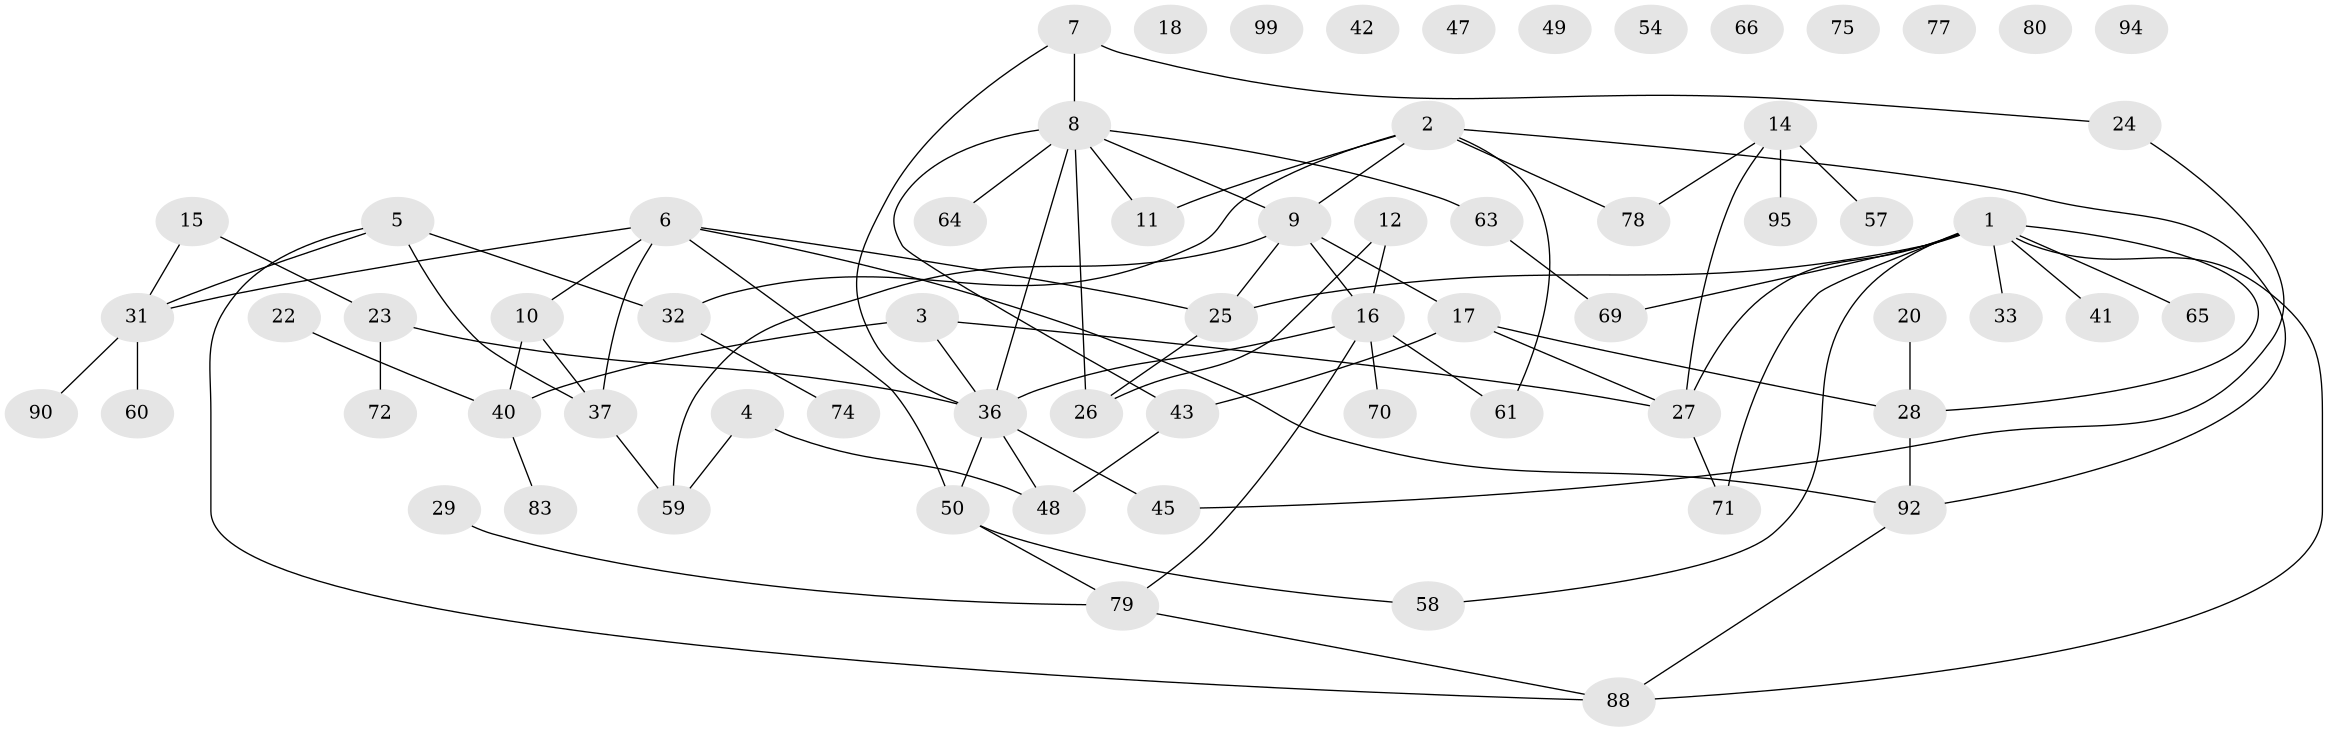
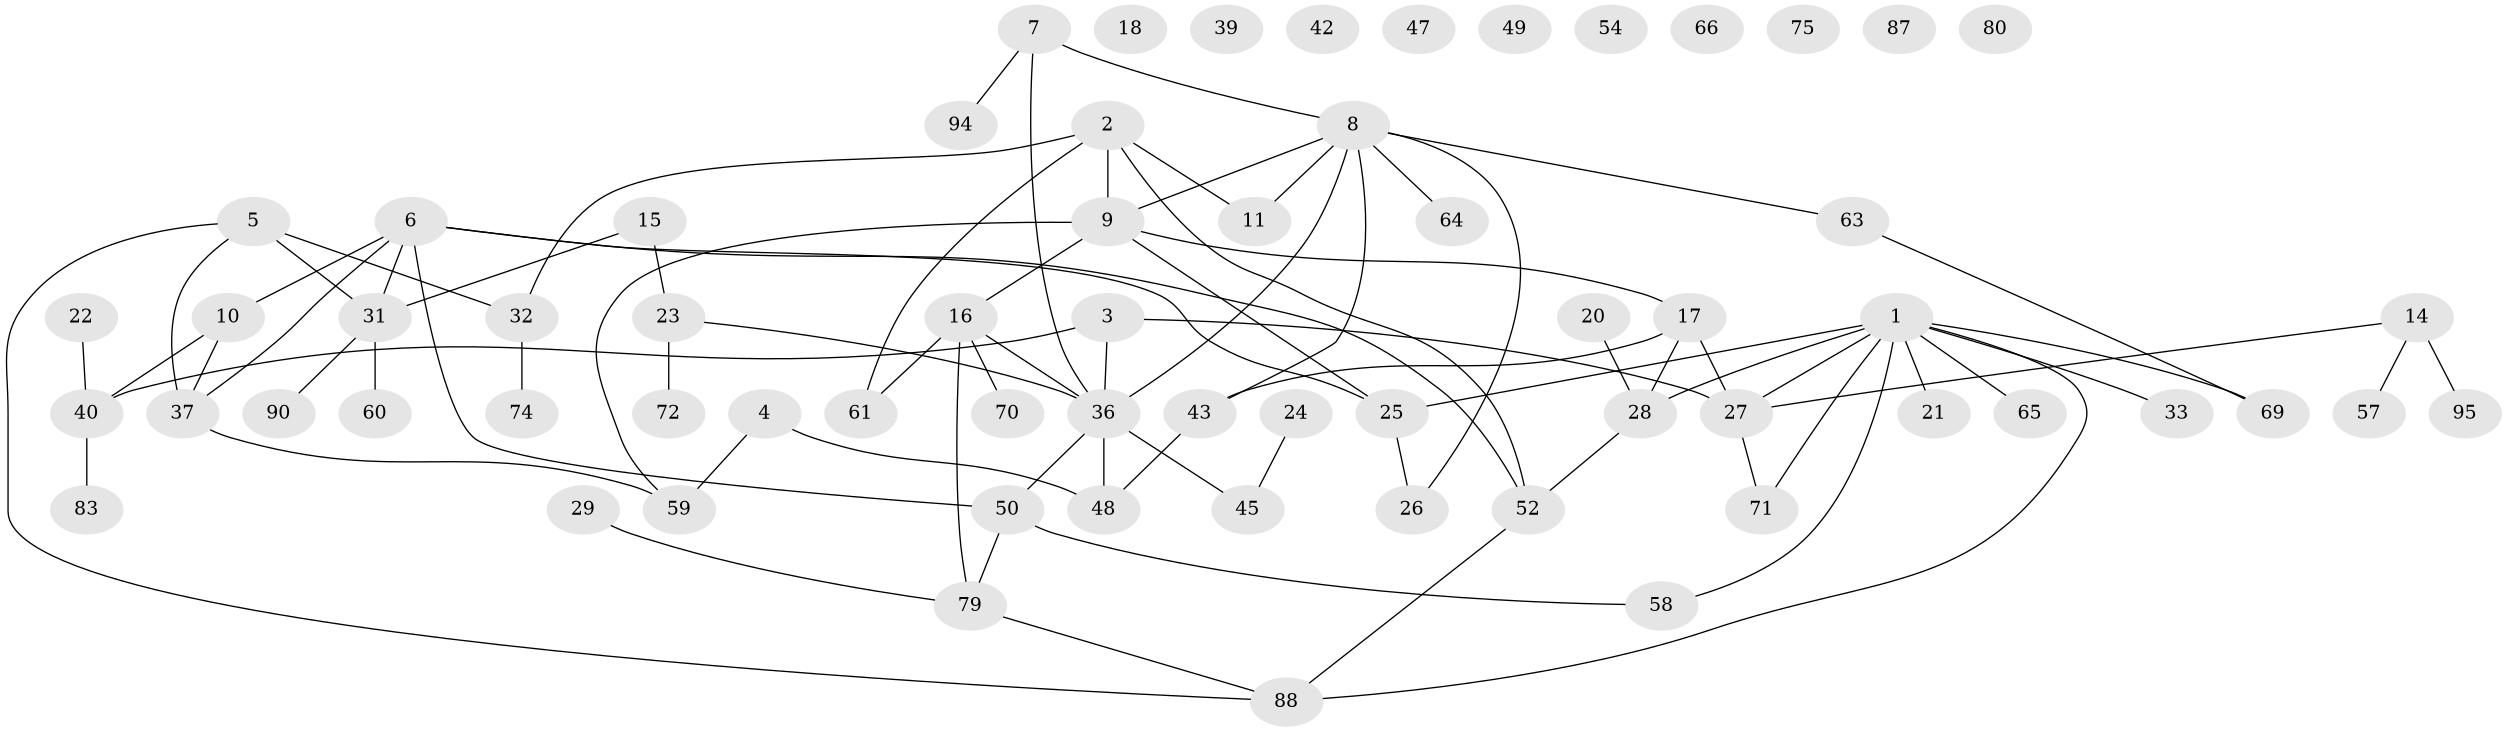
node "99": label "99" -> "39"
node "77": label "77" -> "87"
edge "7" -- "24": now "7" -- "94"
node "12": removed
node "78": removed
node "41": label "41" -> "21"
node "92": label "92" -> "52"
